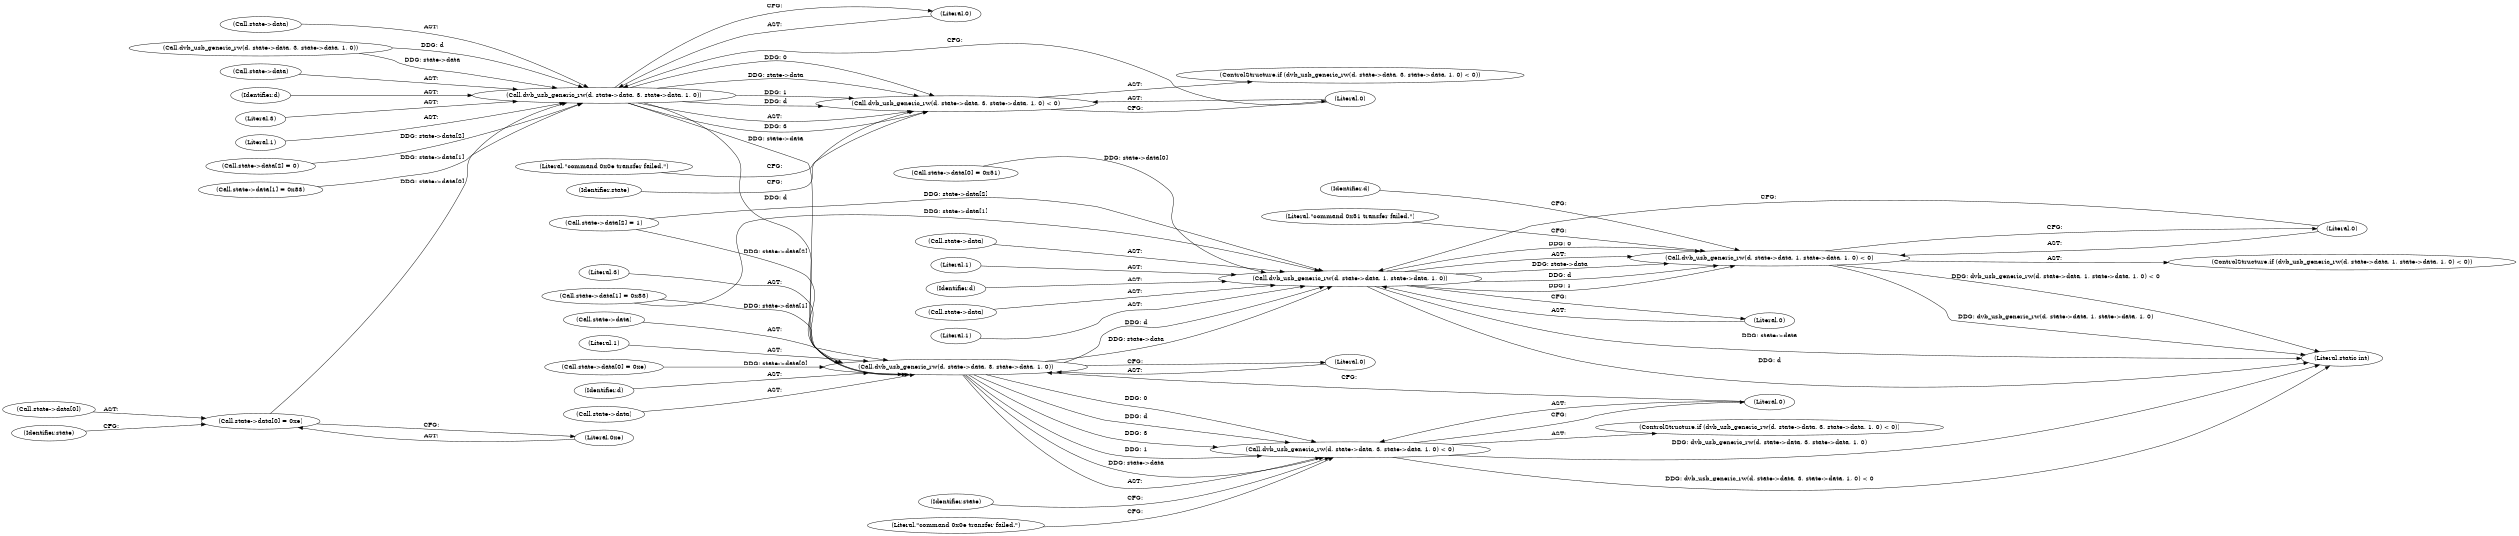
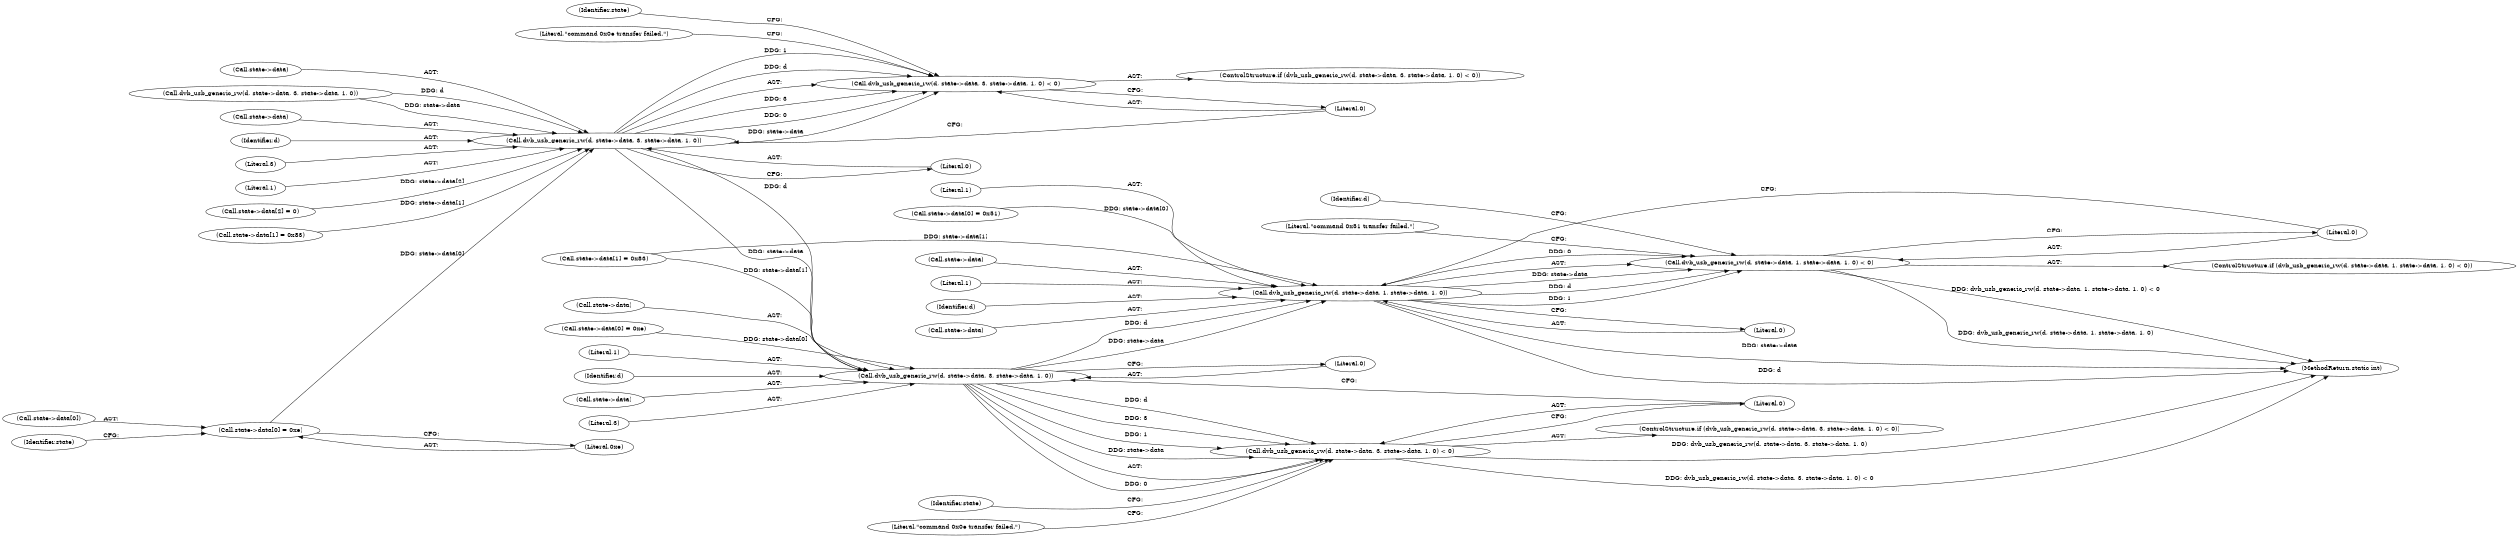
node "(Call,state->data[2] = 1)": removed
node "(Literal,static int)": label "(Literal,static int)" -> "(MethodReturn,static int)"
